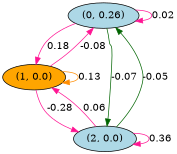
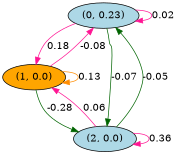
node "(0, 0.26)": label "(0, 0.26)" -> "(0, 0.23)"
edge "(1, 0.0)" -> "(2, 0.0)": color deeppink -> darkgreen
